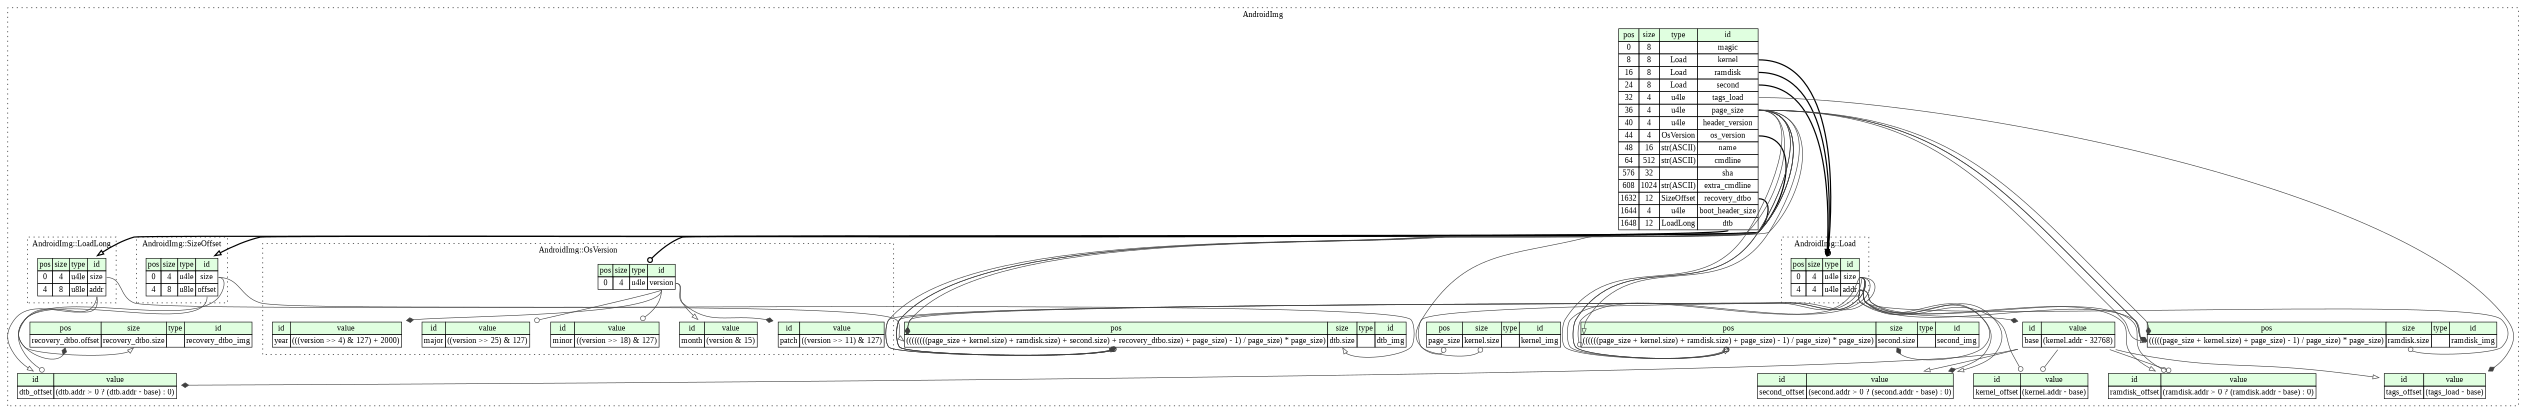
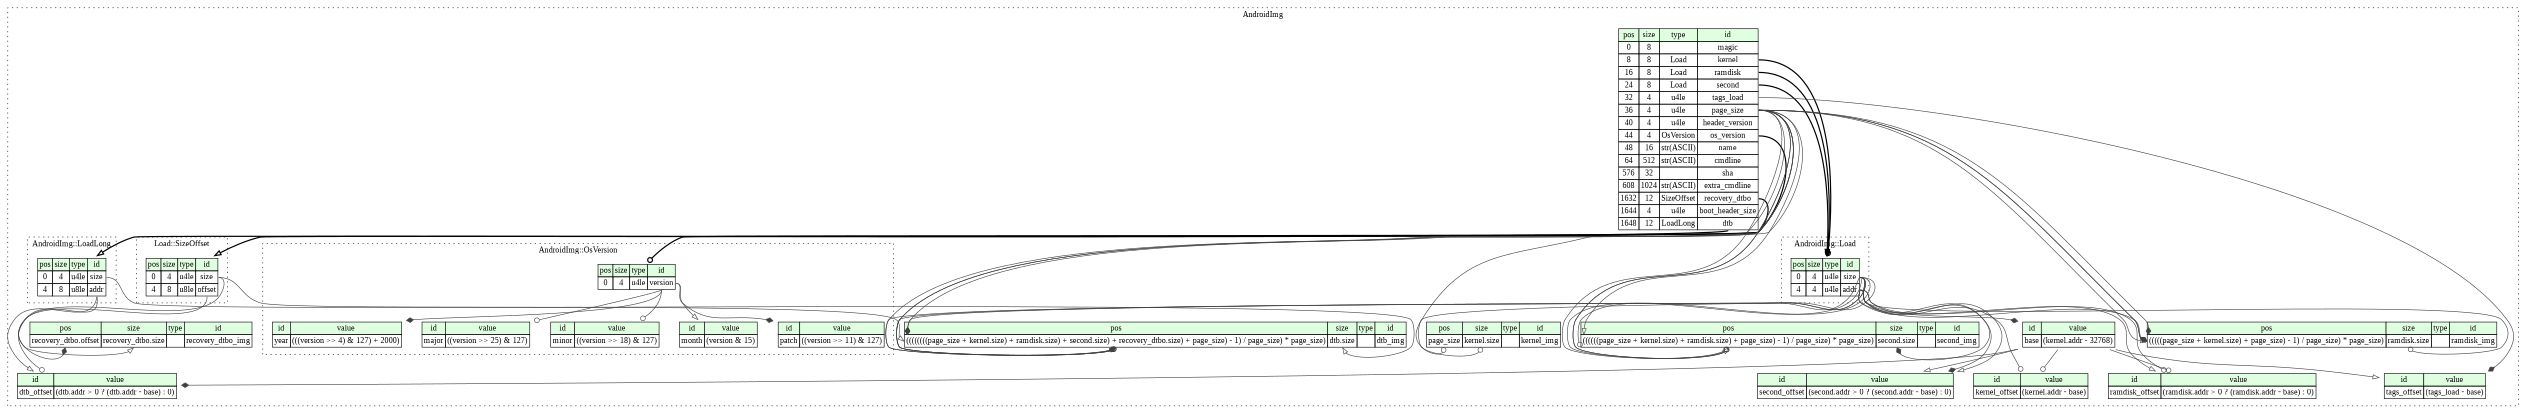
cluster "AndroidImg::SizeOffset": label "AndroidImg::SizeOffset" -> "Load::SizeOffset"
